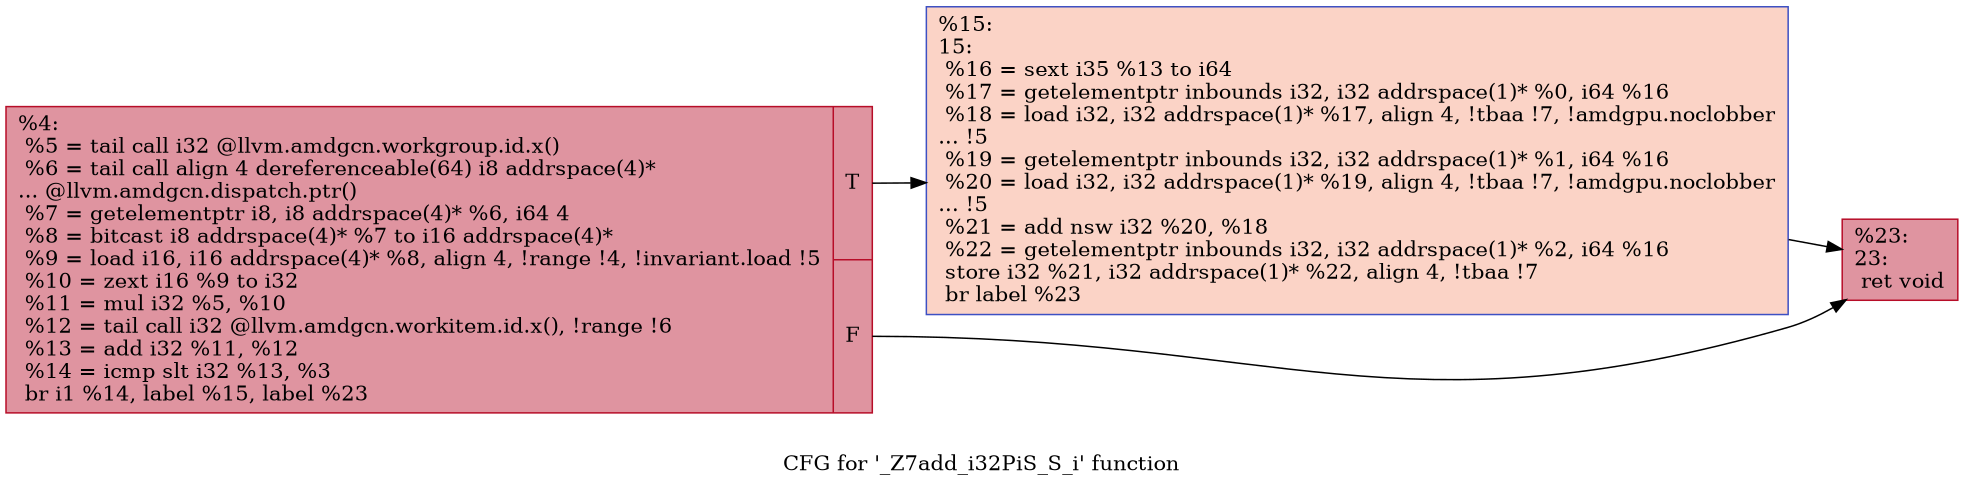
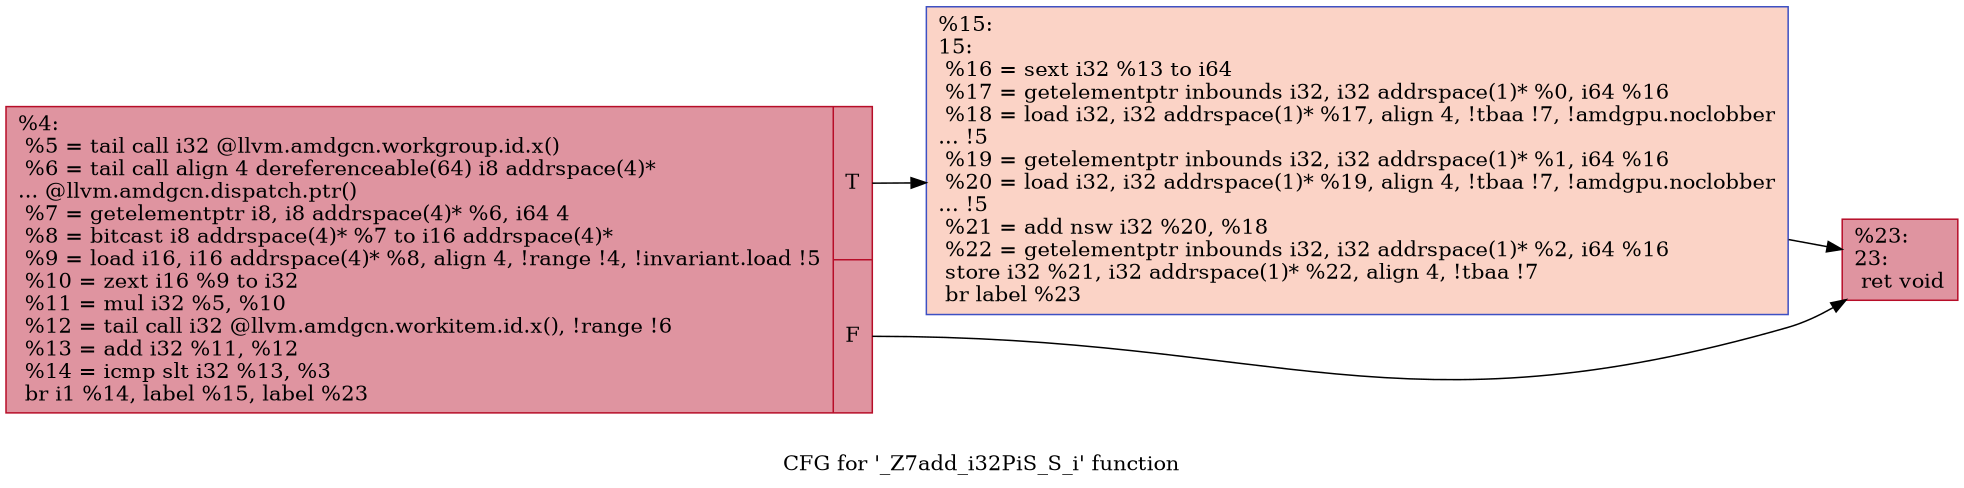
node "%15:": text "%16 = sext i35 %13 to i64" -> "%16 = sext i32 %13 to i64"
